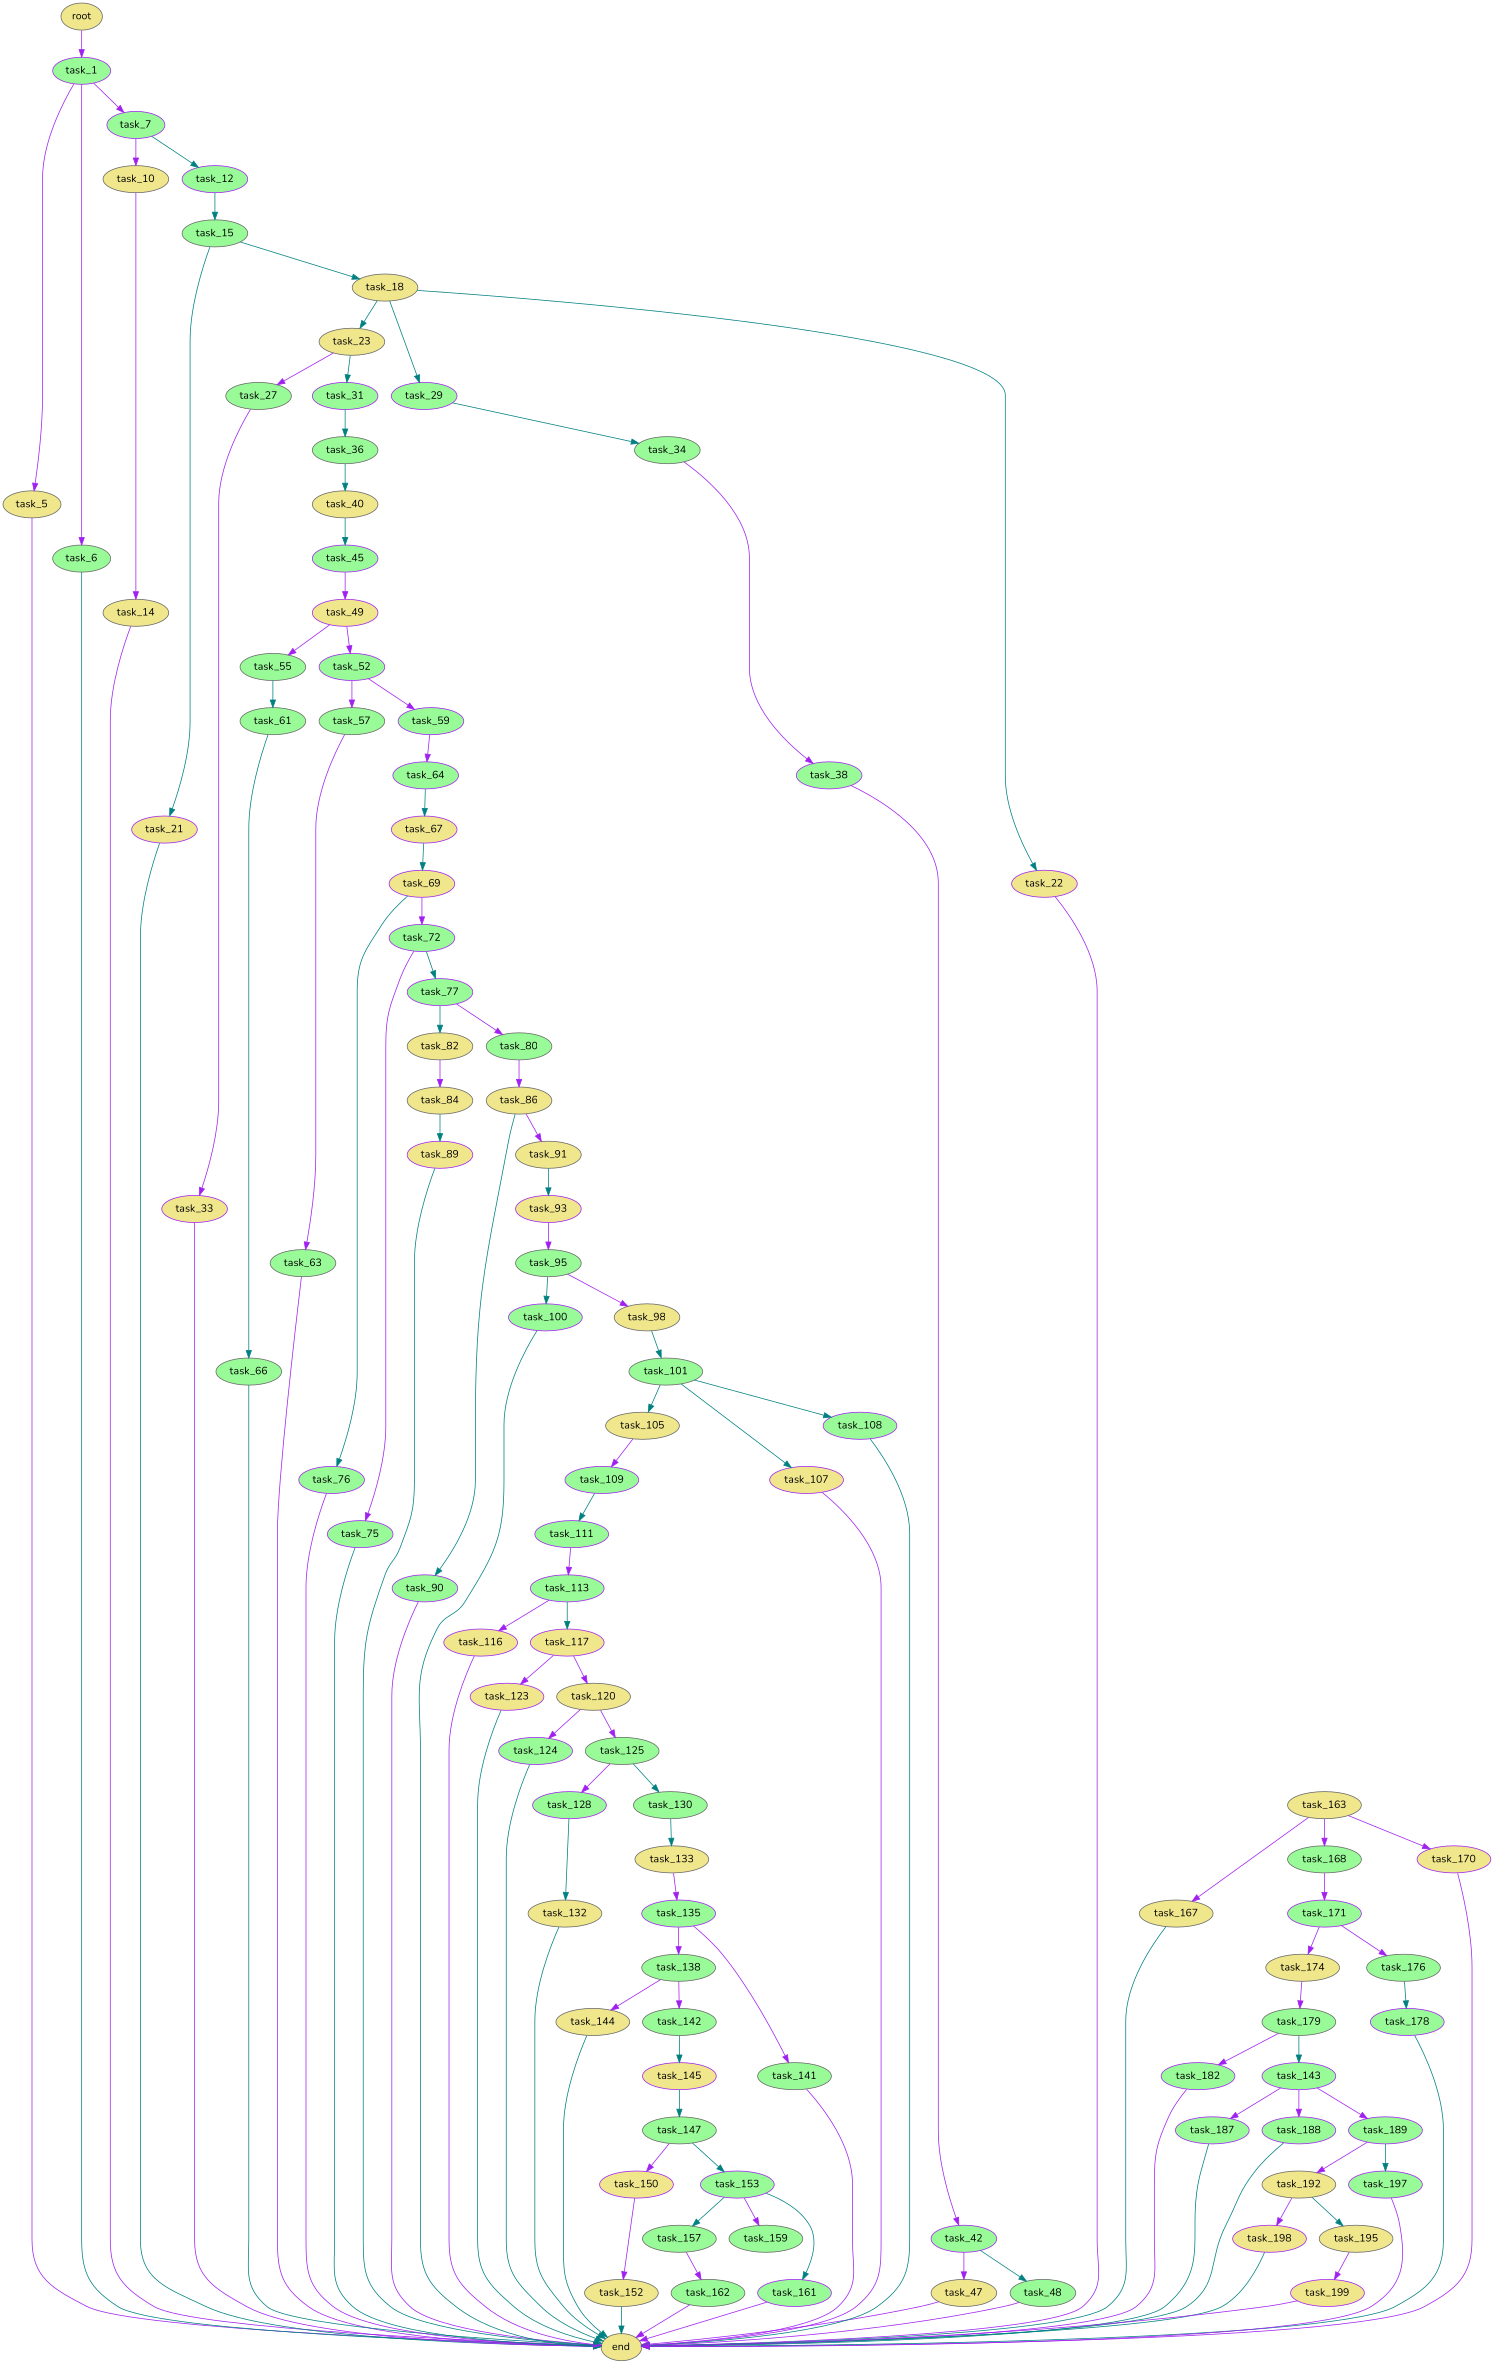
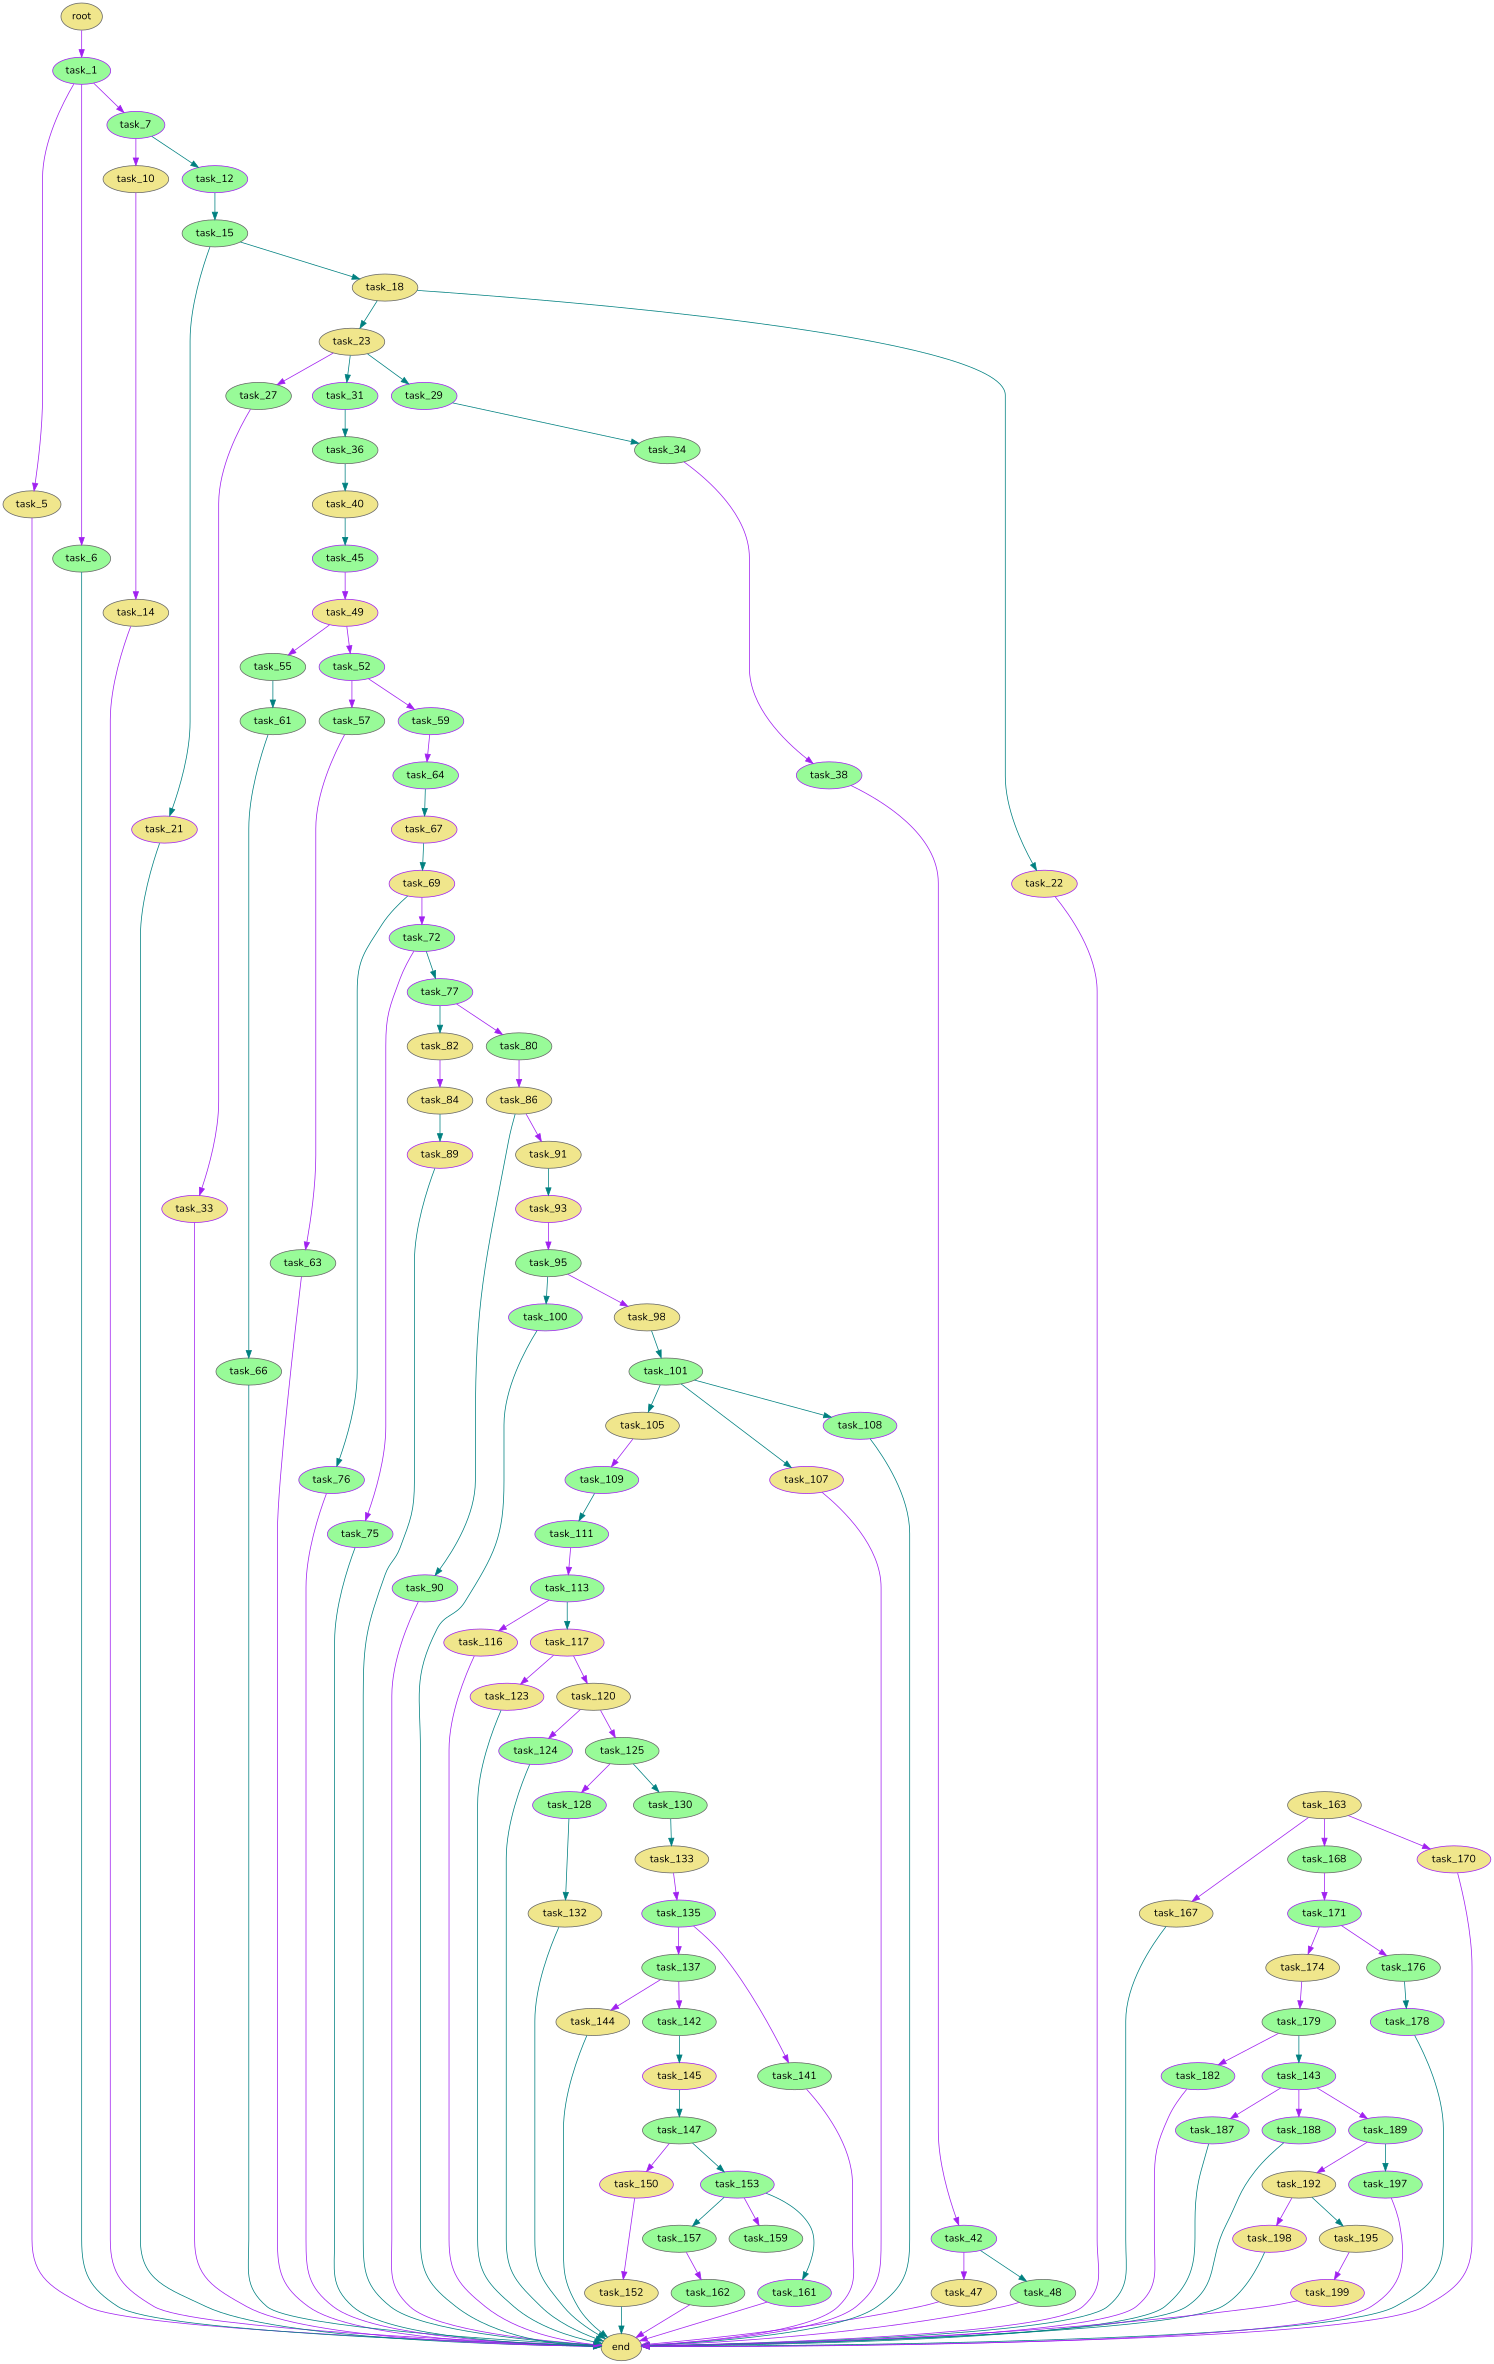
edge "task_18" -> "task_29": now "task_23" -> "task_29"
node "task_138": label "task_138" -> "task_137"
